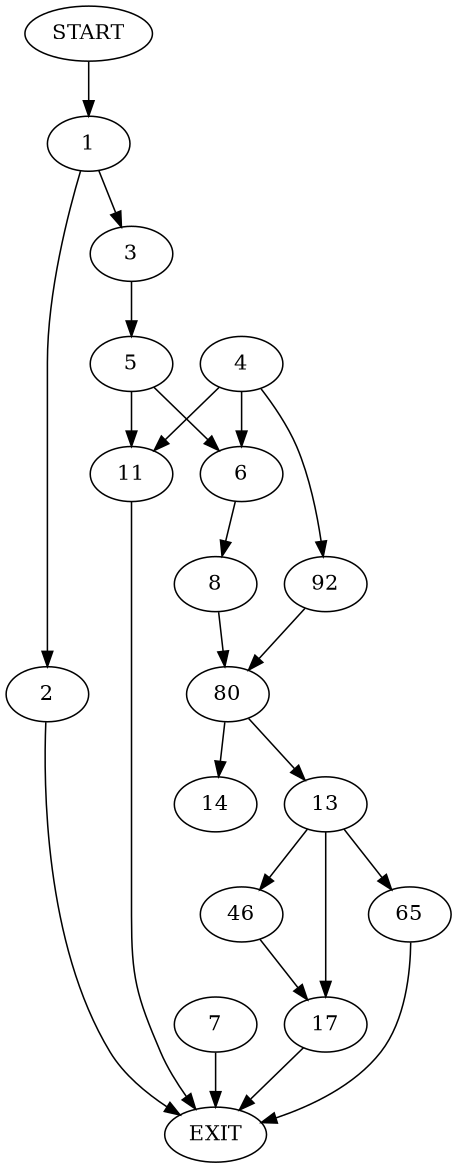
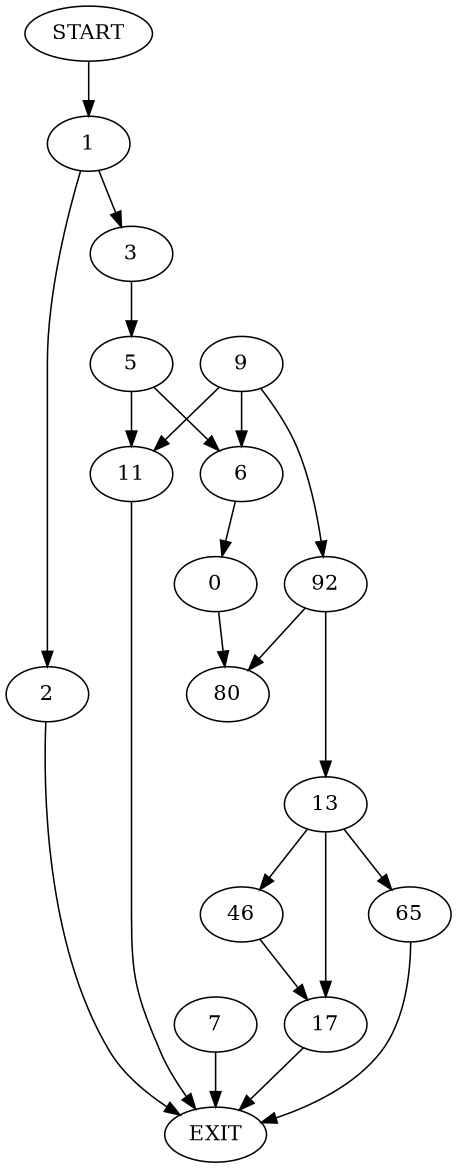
node "4": label "4" -> "9"
node "8": label "8" -> "0"
edge "80" -> "13": now "92" -> "13"
node "14": removed
